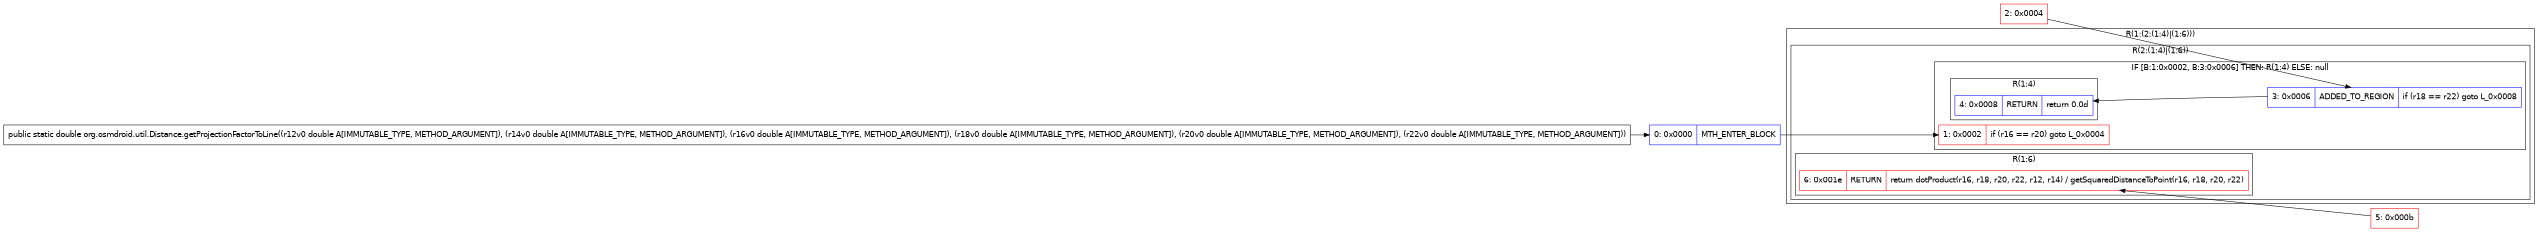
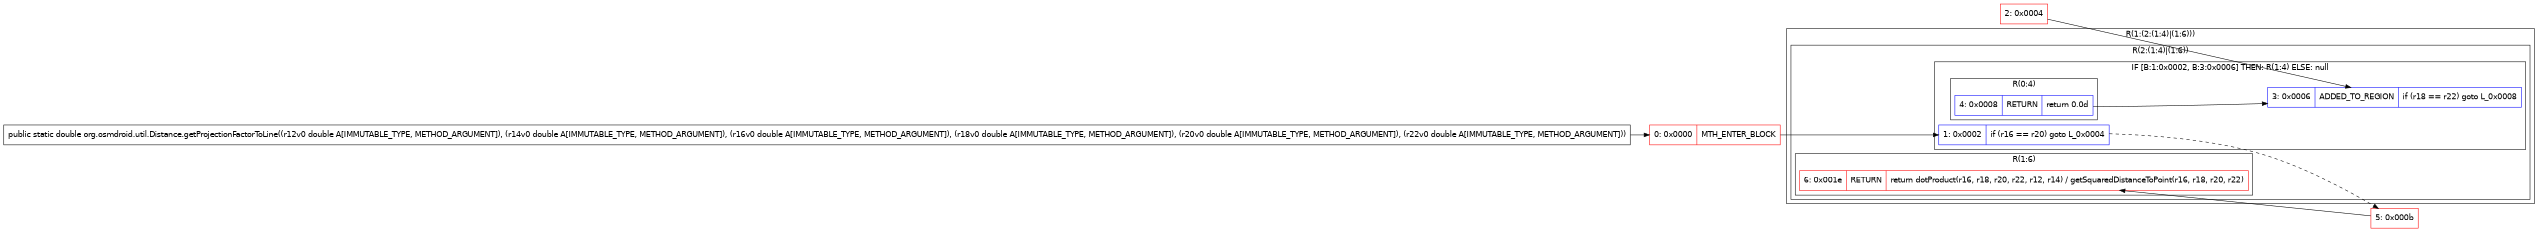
cluster "R(1:4)": label "R(1:4)" -> "R(0:4)"
edge "3: 0x0006" -> "4: 0x0008": reversed
node "0: 0x0000": color blue -> red
node "1: 0x0002": color red -> blue
edge "1: 0x0002" -> "5: 0x000b": added
